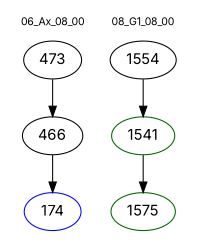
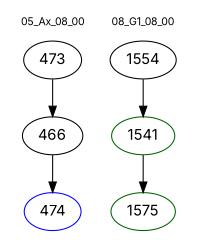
cluster "06_Ax_08_00": label "06_Ax_08_00" -> "05_Ax_08_00"
node "174": label "174" -> "474"
